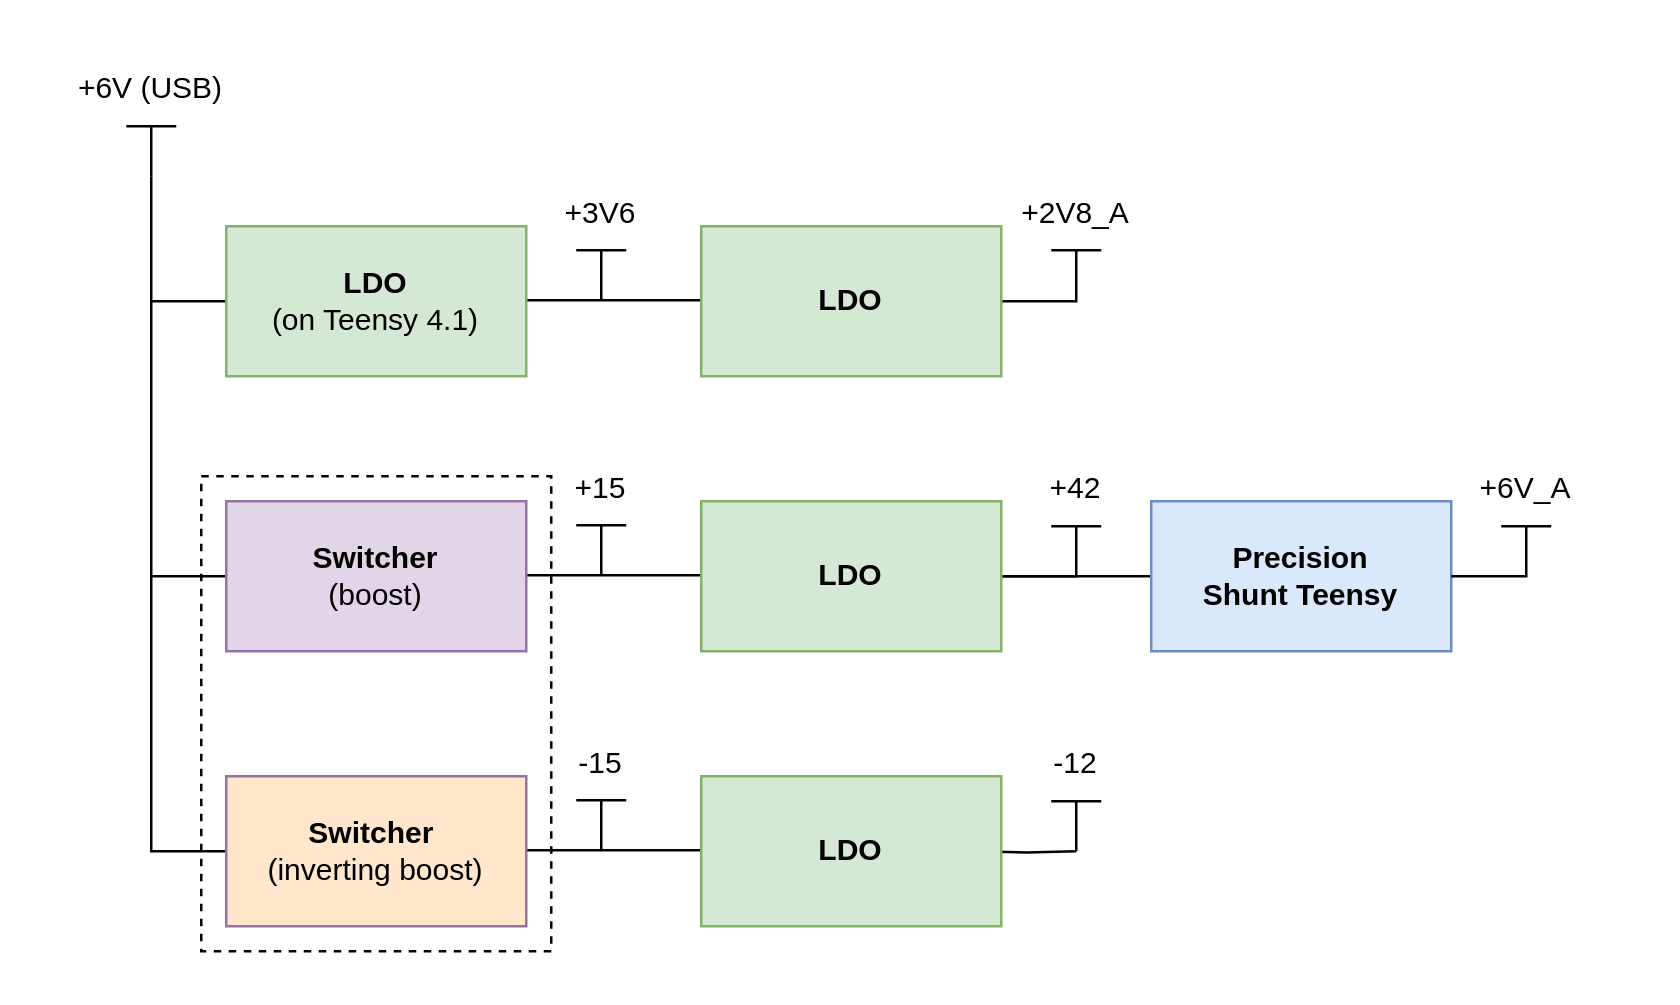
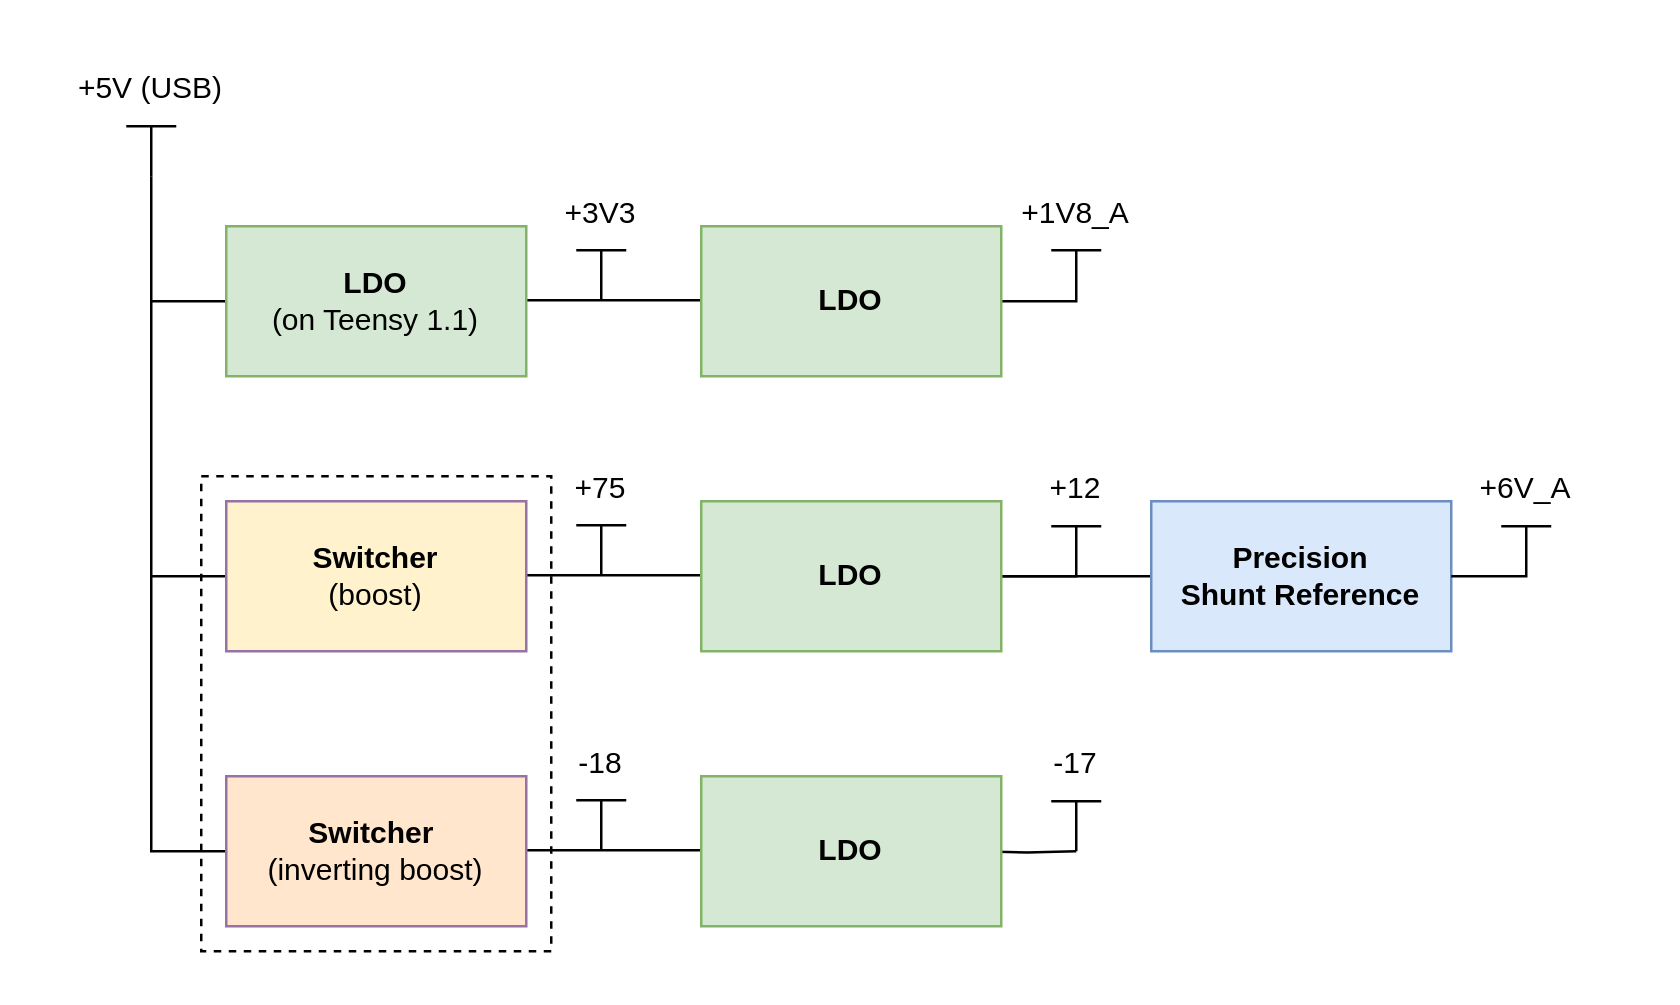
node "+6V (USB)": label "+6V (USB)" -> "+5V (USB)"
node "+3V6": label "+3V6" -> "+3V3"
node "+2V8_A": label "+2V8_A" -> "+1V8_A"
node "LDO (on Teensy 4.1)": label "LDO (on Teensy 4.1)" -> "LDO (on Teensy 1.1)"
node "+15": label "+15" -> "+75"
node "+42": label "+42" -> "+12"
node "Switcher (boost)": fillcolor #e1d5e7 -> #fff2cc
node "Precision Shunt Teensy": label "Precision Shunt Teensy" -> "Precision Shunt Reference"
node "-15": label "-15" -> "-18"
node "-12": label "-12" -> "-17"
